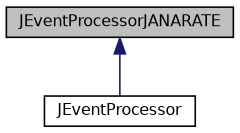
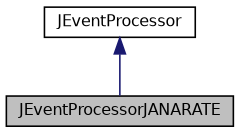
edge "JEventProcessor" -> "JEventProcessorJANARATE": reversed
